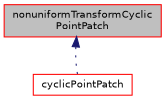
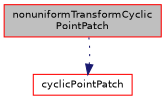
edge "cyclicPointPatch" -> "nonuniformTransformCyclic PointPatch": reversed
